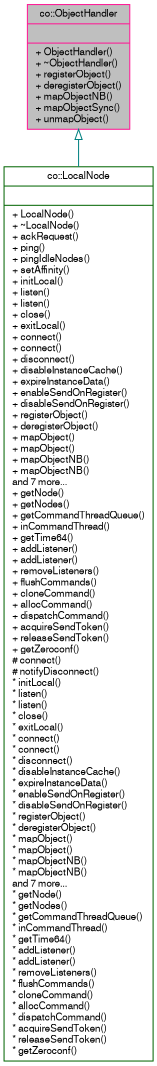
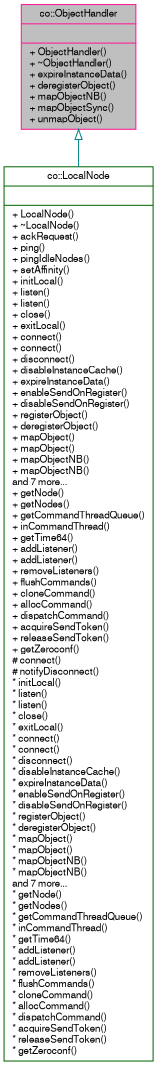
node "co::ObjectHandler": text "+ registerObject()" -> "+ expireInstanceData()"
